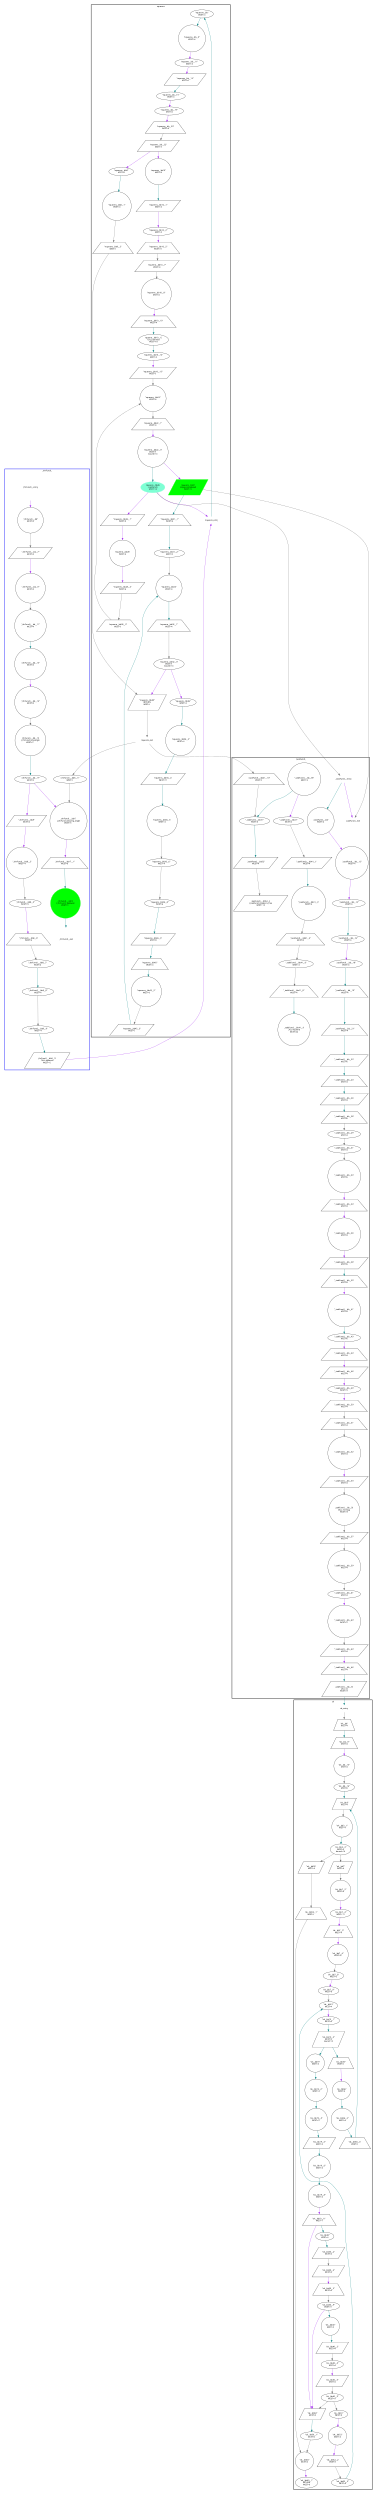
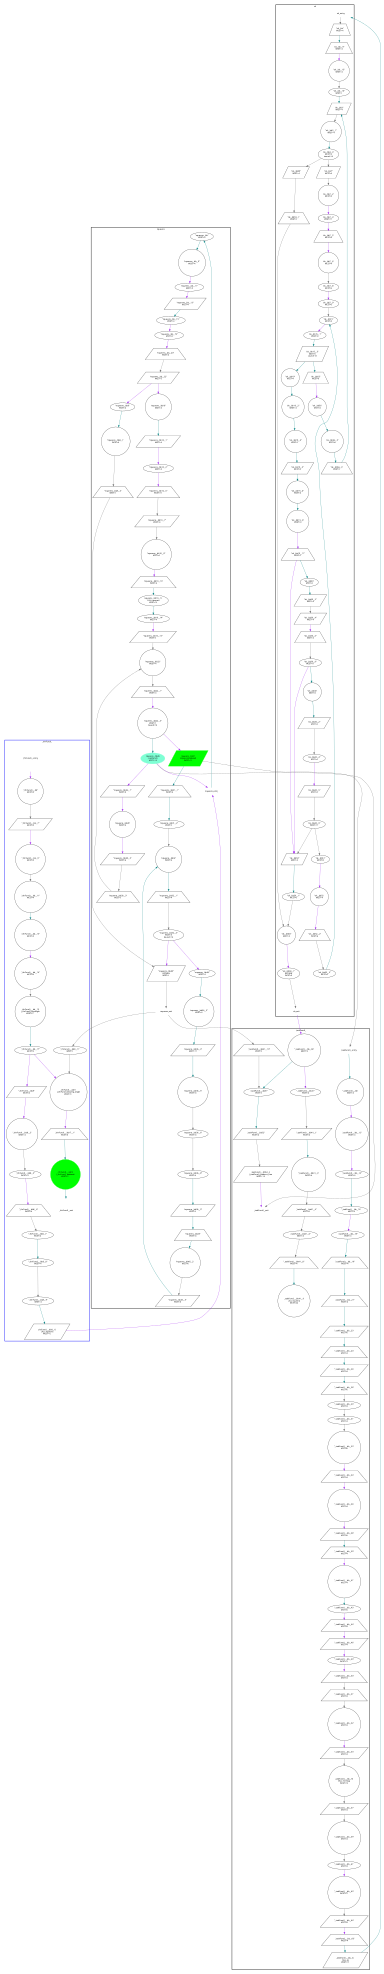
edge "_taskFunc0__entry" -> "_taskFunc0__exit": now "_taskFunc0___bb52__6 (_taskFunc0_)taskenv_free WCET=13" -> "_taskFunc0__exit"
node "ok_exit": added
